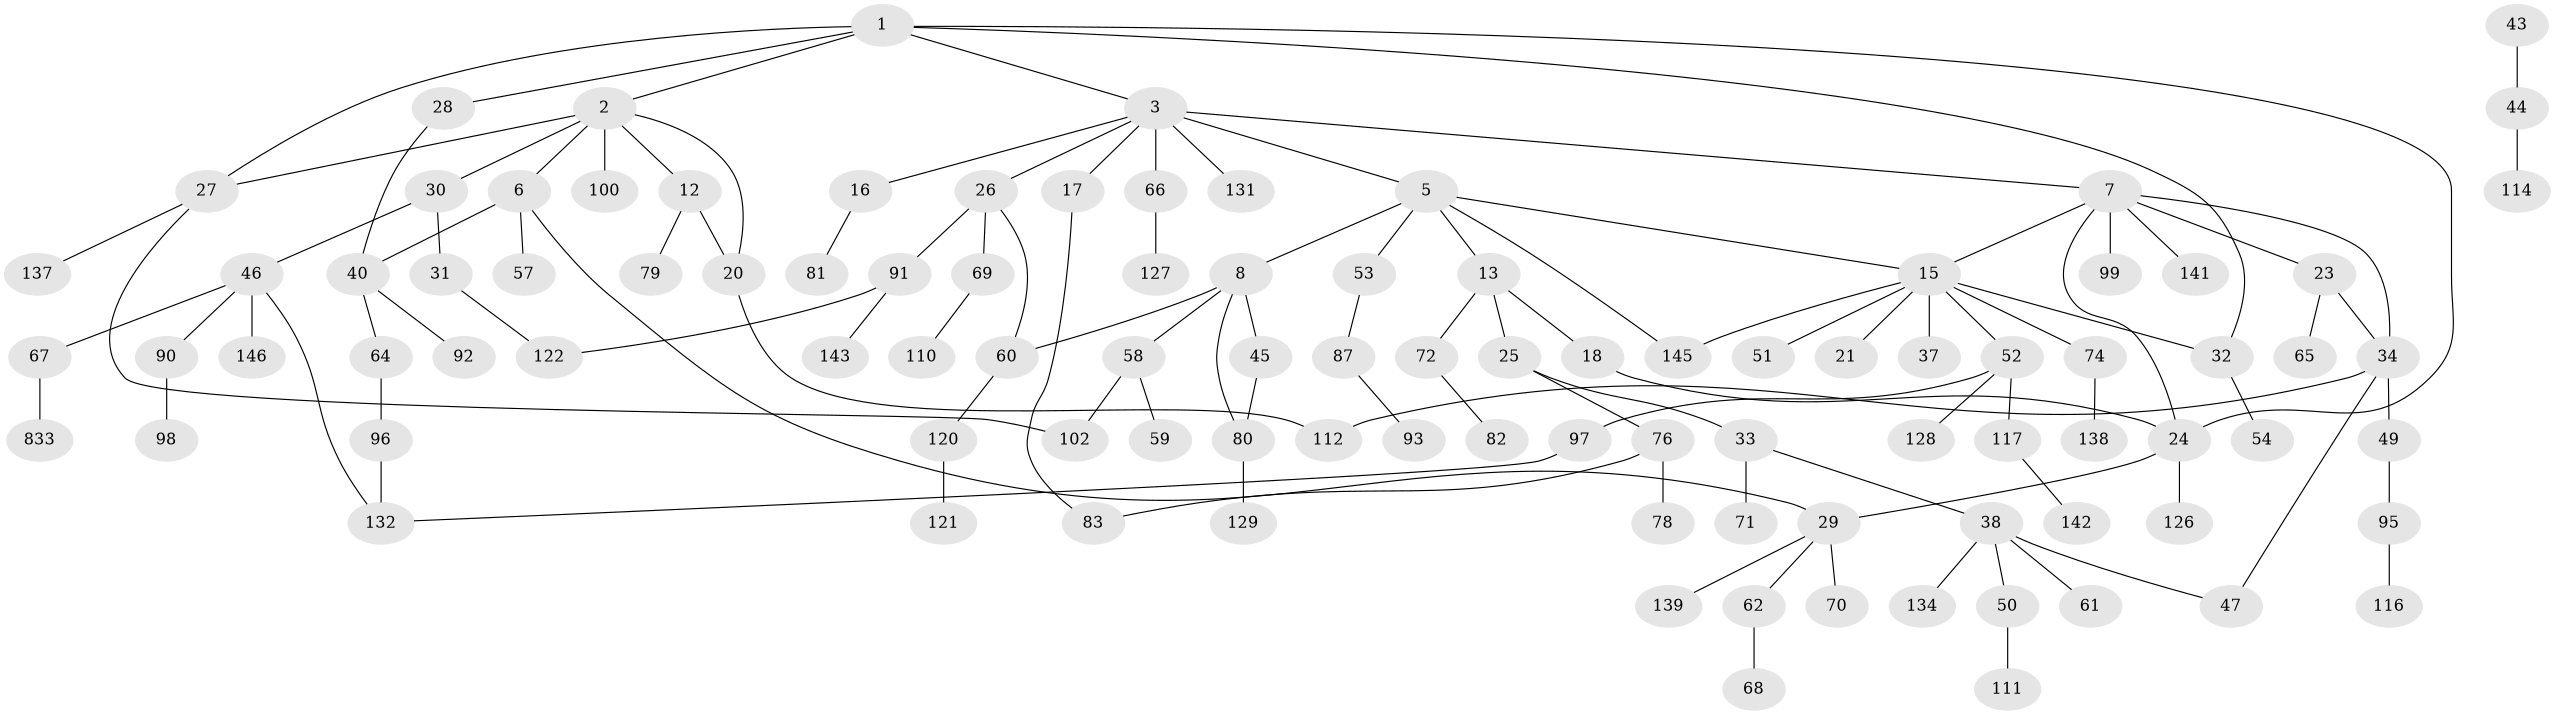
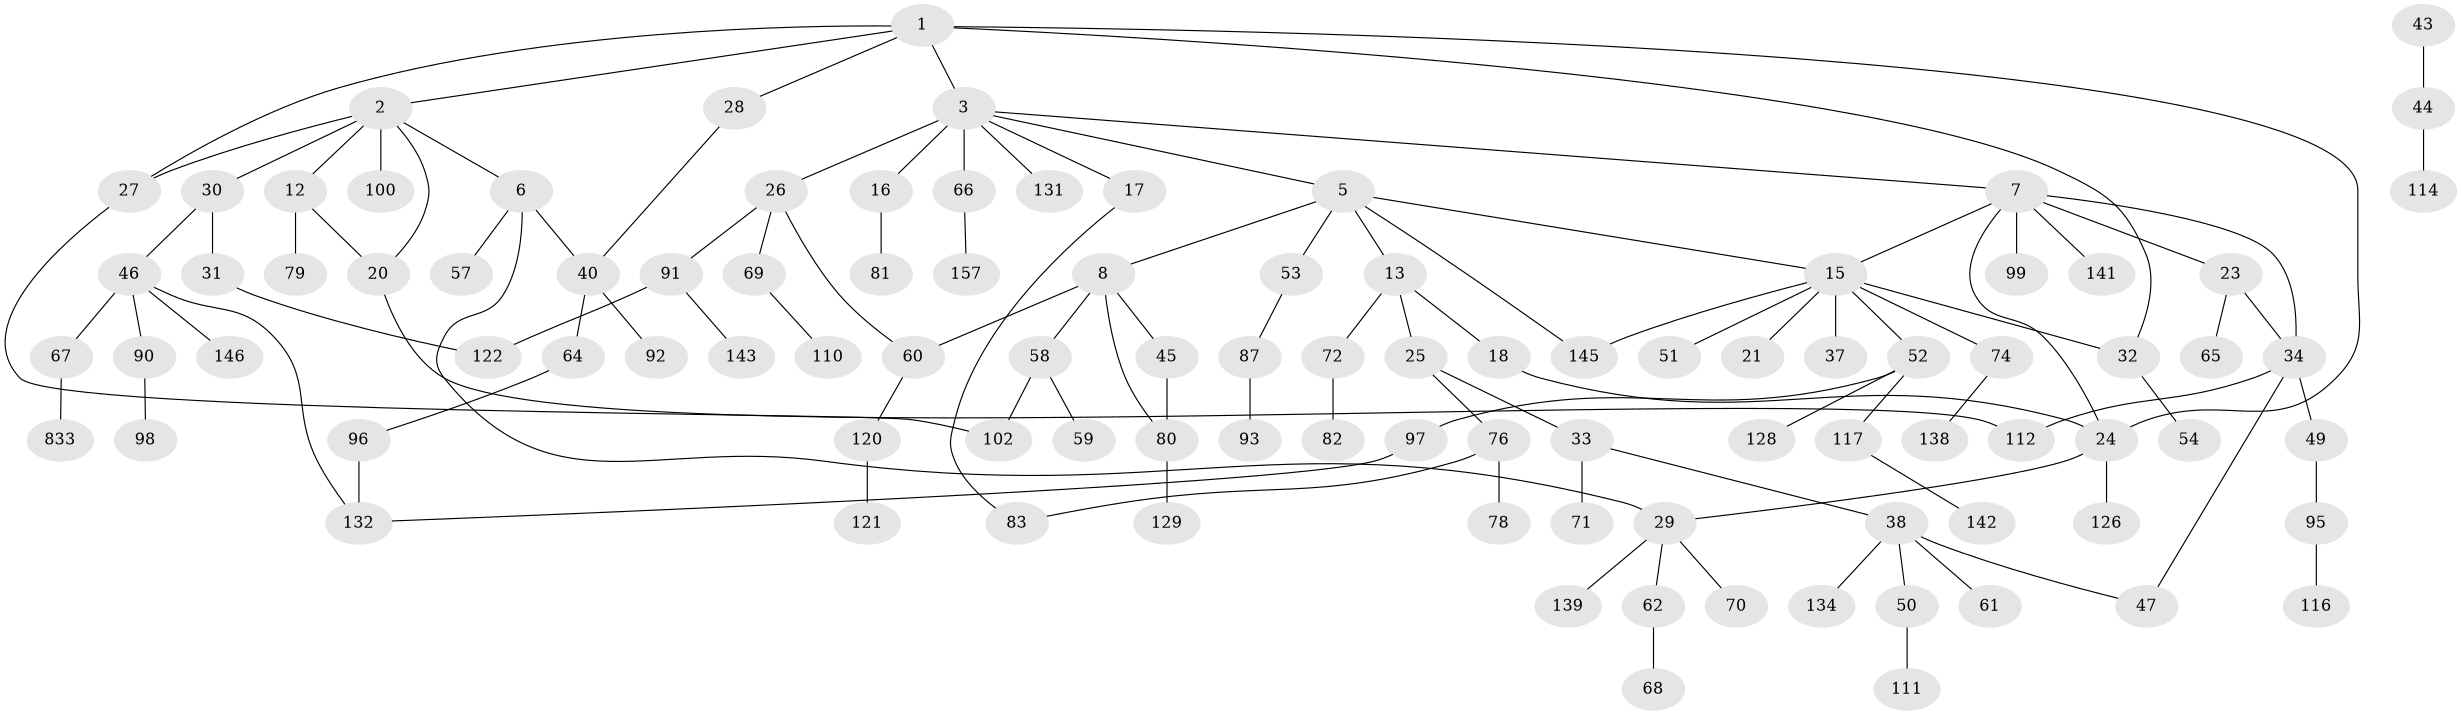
node "137": removed
node "127": label "127" -> "157"
